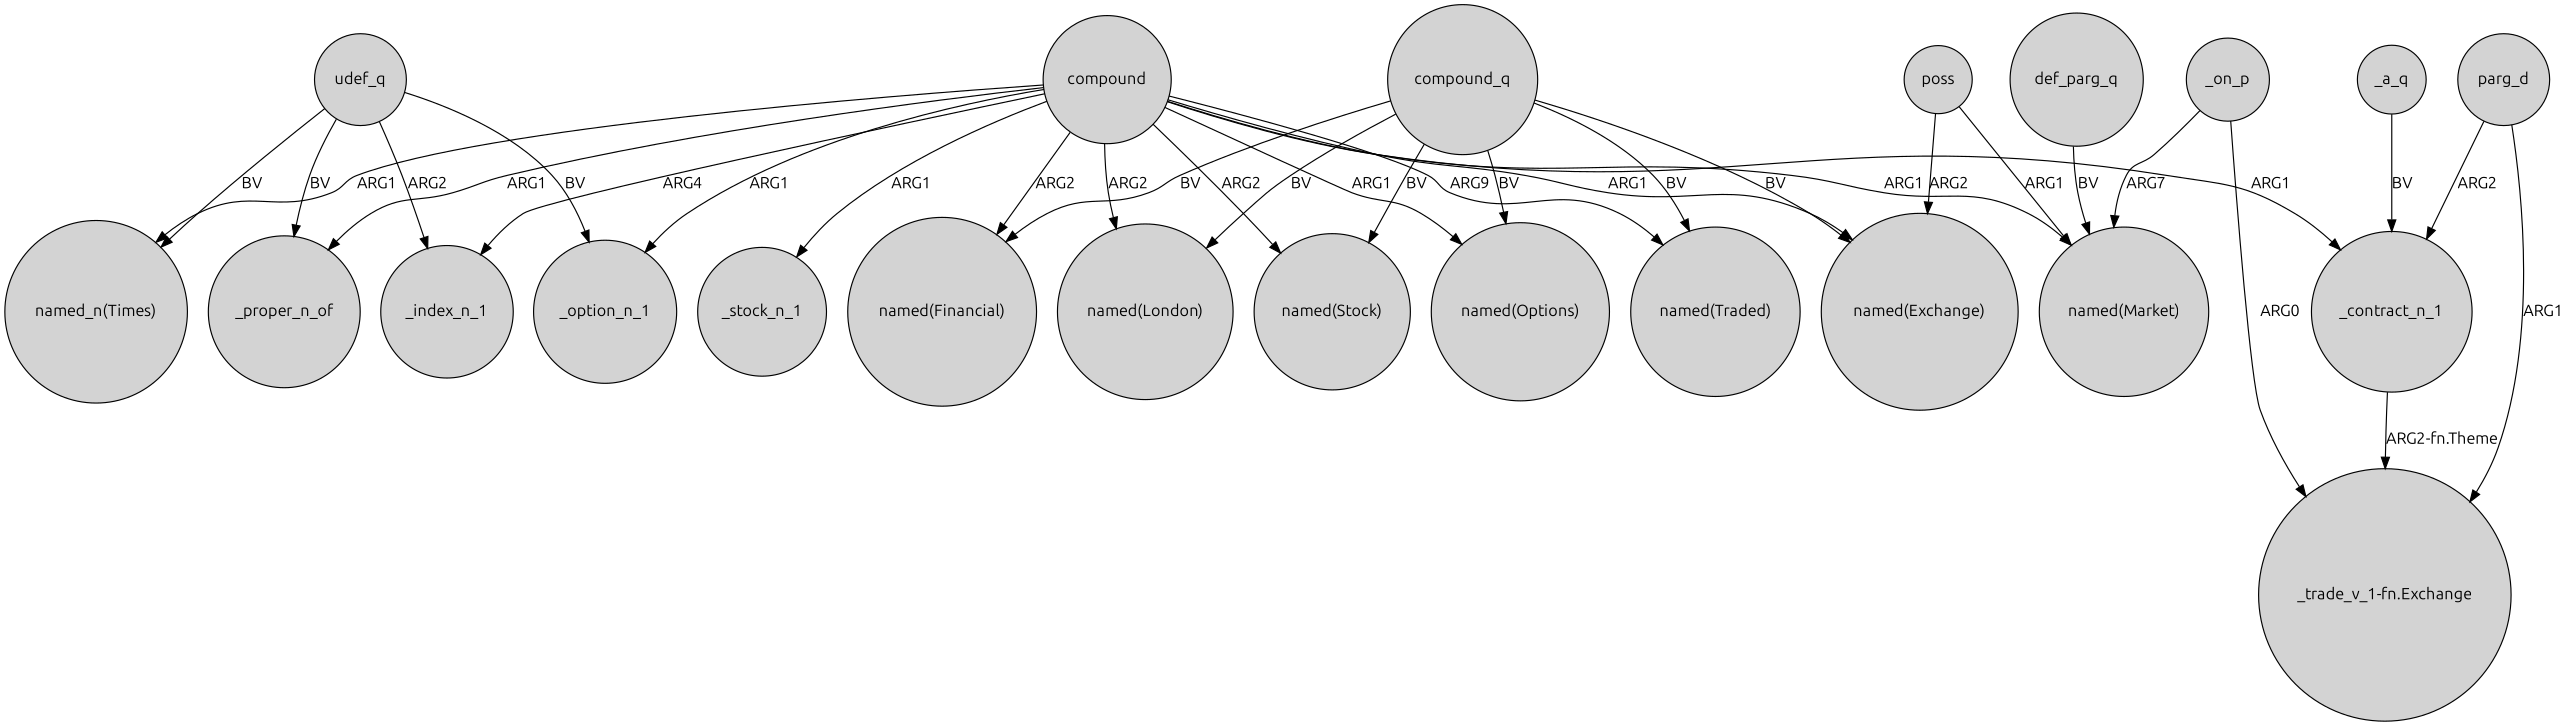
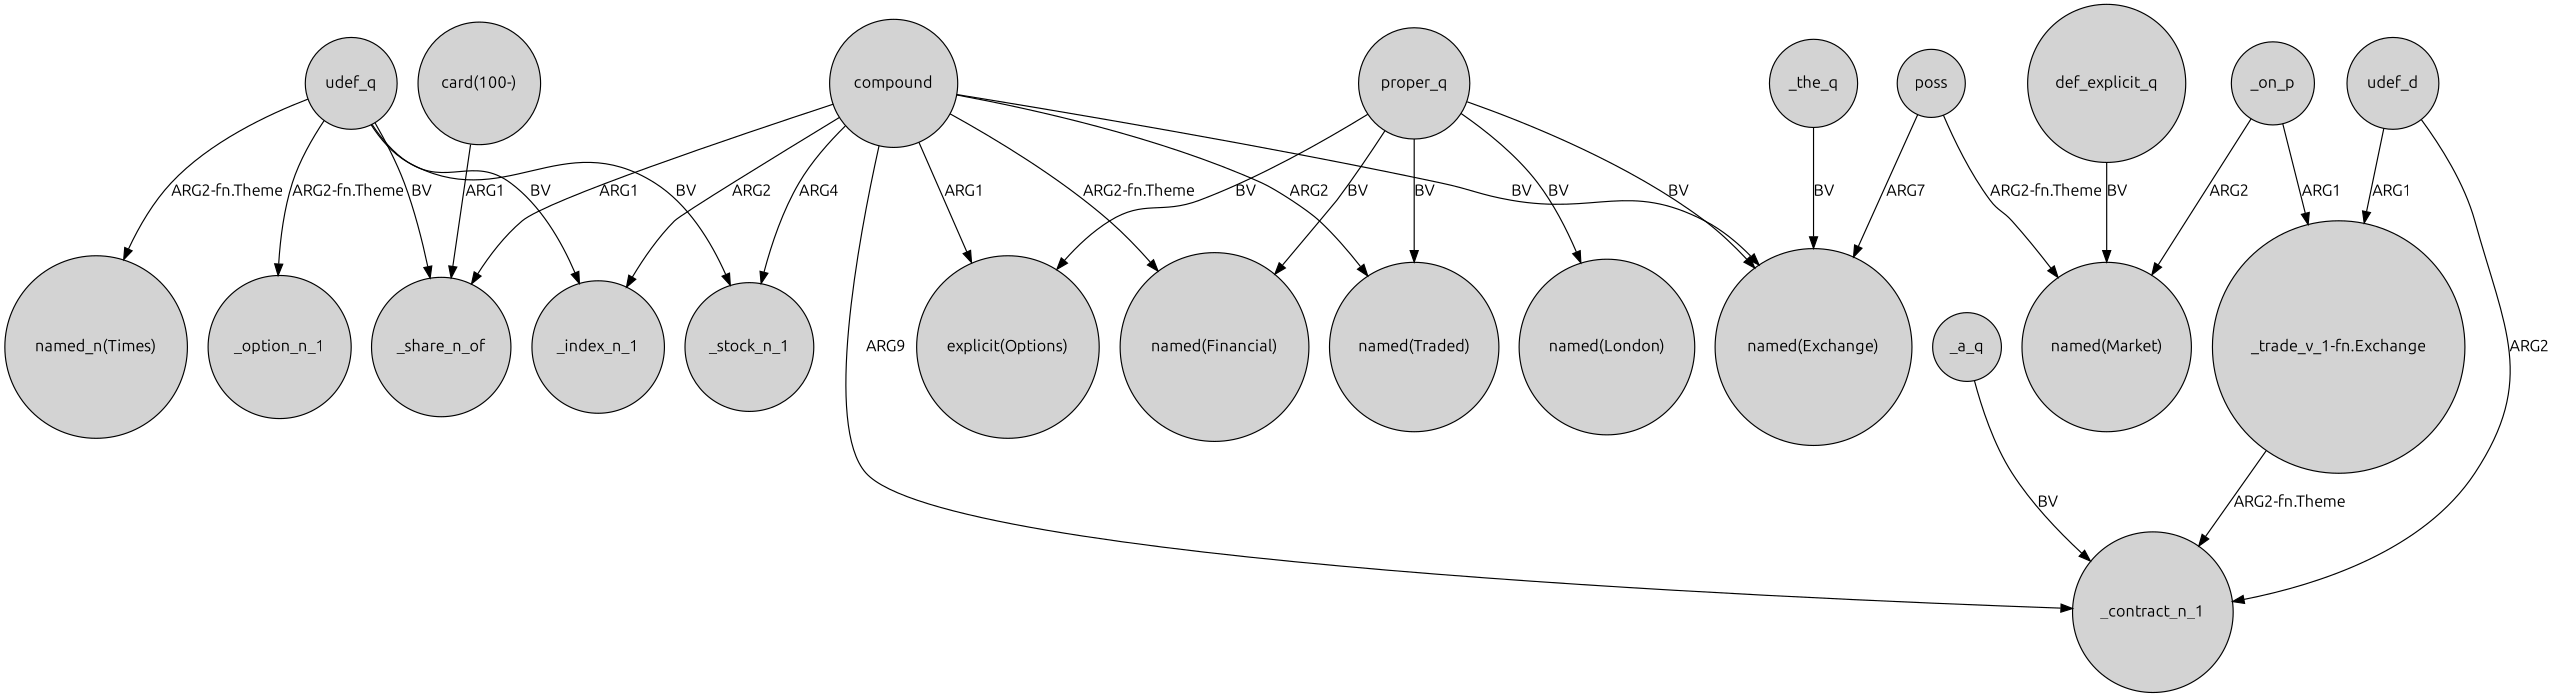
node "compound_q": label "compound_q" -> "proper_q"
node "def_parg_q": label "def_parg_q" -> "def_explicit_q"
node "parg_d": label "parg_d" -> "udef_d"
node "card(100-)": added
node "_the_q": added
edge "compound" -> "named_n(Times)": removed, label "ARG1"
edge "compound" -> "_option_n_1": removed, label "ARG1"
edge "udef_q" -> "_stock_n_1": added, label "BV"
edge "compound" -> "named(Market)": removed, label "ARG1"
edge "compound" -> "named(London)": removed, label "ARG2"
edge "udef_q" -> "named_n(Times)": label "BV" -> "ARG2-fn.Theme"
edge "udef_q" -> "_index_n_1": label "ARG2" -> "BV"
edge "udef_q" -> "_option_n_1": label "BV" -> "ARG2-fn.Theme"
edge "compound" -> "_index_n_1": label "ARG4" -> "ARG2"
edge "compound" -> "_stock_n_1": label "ARG1" -> "ARG4"
edge "compound" -> "named(Financial)": label "ARG2" -> "ARG2-fn.Theme"
edge "compound" -> "named(Traded)": label "ARG9" -> "ARG2"
edge "compound" -> "named(Exchange)": label "ARG1" -> "BV"
edge "poss" -> "named(Exchange)": label "ARG2" -> "ARG7"
edge "poss" -> "named(Market)": label "ARG1" -> "ARG2-fn.Theme"
edge "_on_p" -> "named(Market)": label "ARG7" -> "ARG2"
edge "compound" -> "_contract_n_1": label "ARG1" -> "ARG9"
node "_proper_n_of": label "_proper_n_of" -> "_share_n_of"
node "named(Stock)": removed
node "named(Options)": label "named(Options)" -> "explicit(Options)"
edge "_on_p" -> "_trade_v_1-fn.Exchange": label "ARG0" -> "ARG1"
edge "_contract_n_1" -> "_trade_v_1-fn.Exchange": reversed
